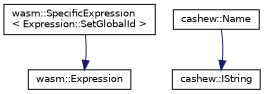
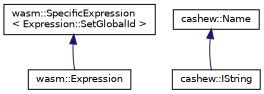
edge "cashew::Name" -> "cashew::IString": reversed
edge "wasm::SpecificExpression < Expression::SetGlobalId >" -> "wasm::Expression": reversed
